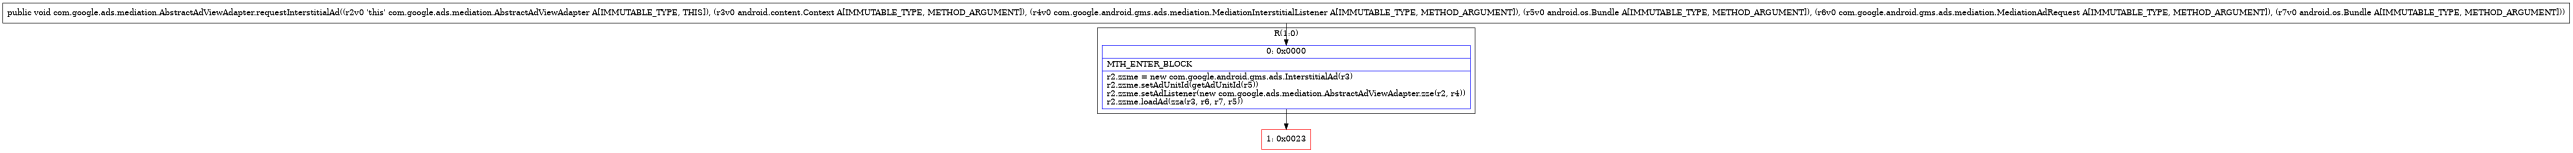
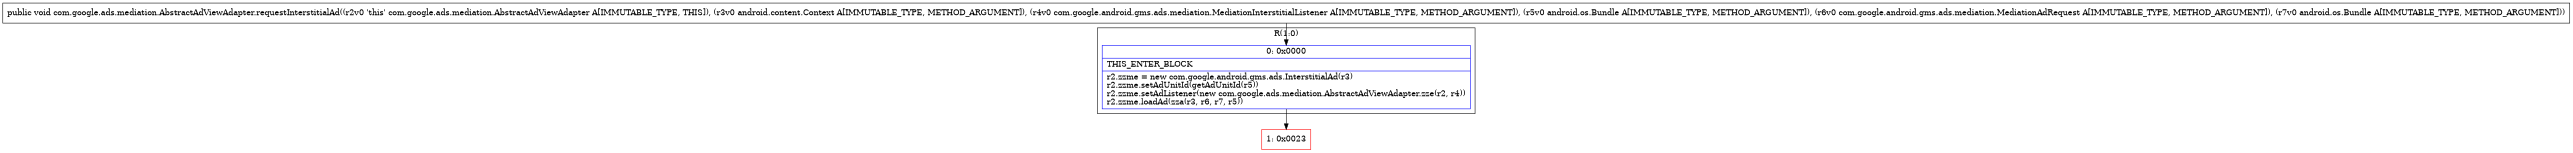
node "0: 0x0000": text "MTH_ENTER_BLOCK" -> "THIS_ENTER_BLOCK"
